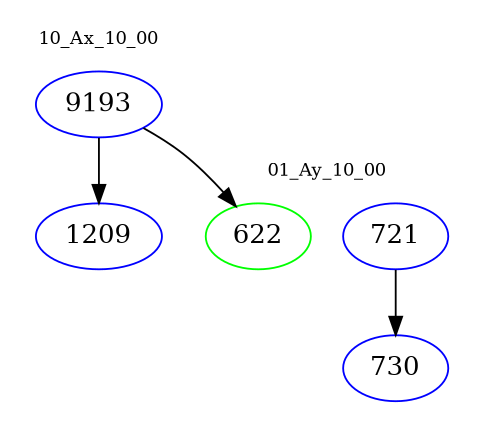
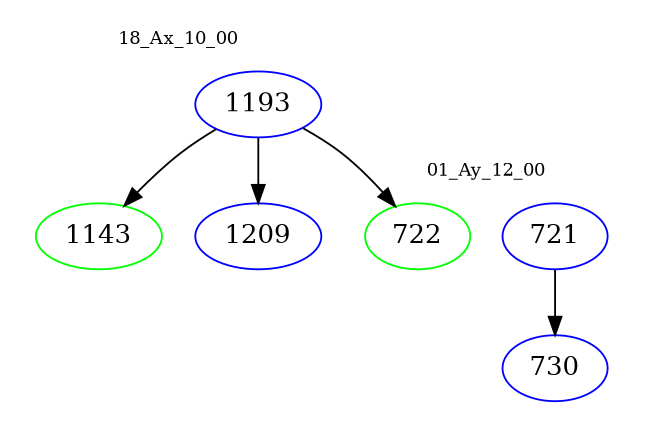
cluster "10_Ax_10_00": label "10_Ax_10_00" -> "18_Ax_10_00"
node "9193": label "9193" -> "1193"
cluster "01_Ay_10_00": label "01_Ay_10_00" -> "01_Ay_12_00"
node "1143": added
node "622": label "622" -> "722"
